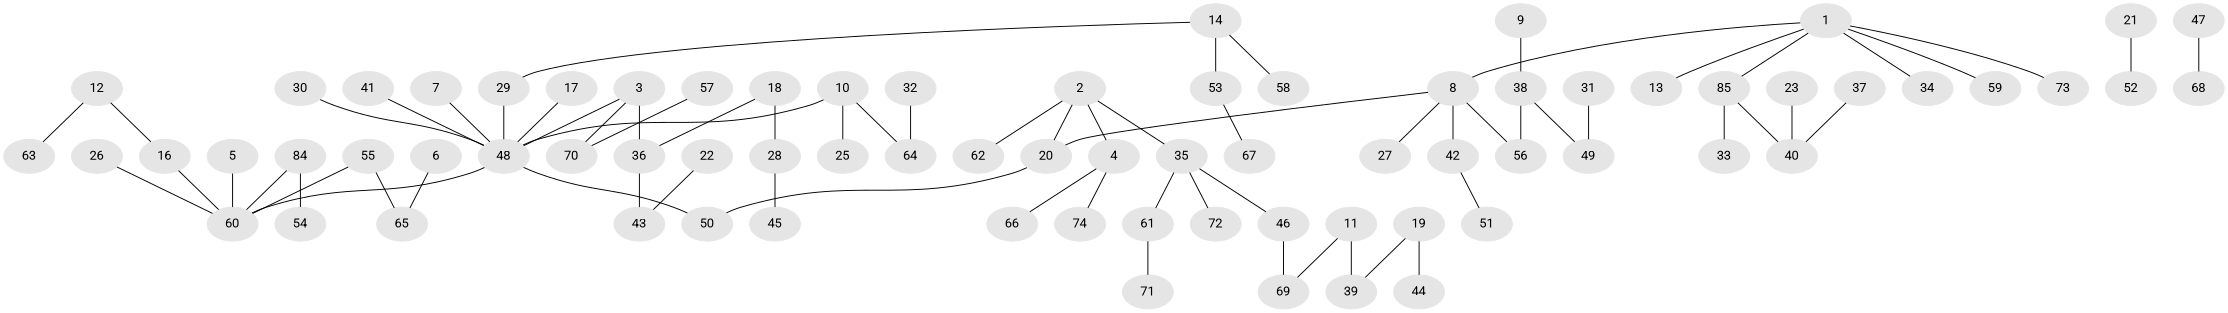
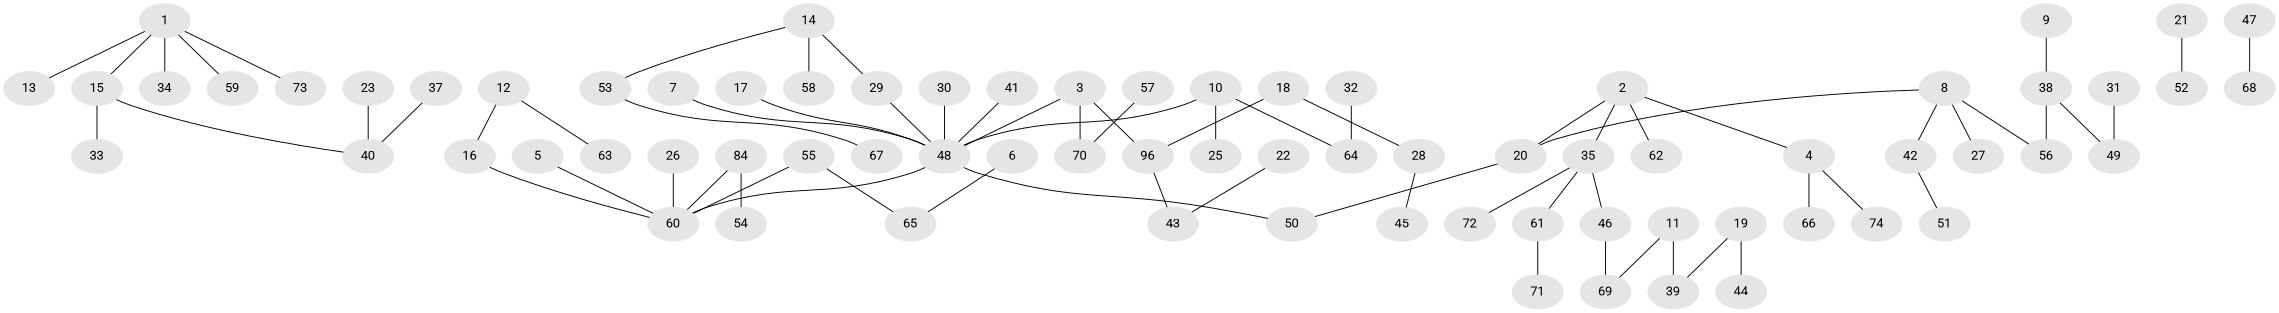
edge "1" -- "8": removed
node "85": label "85" -> "15"
node "36": label "36" -> "96"
